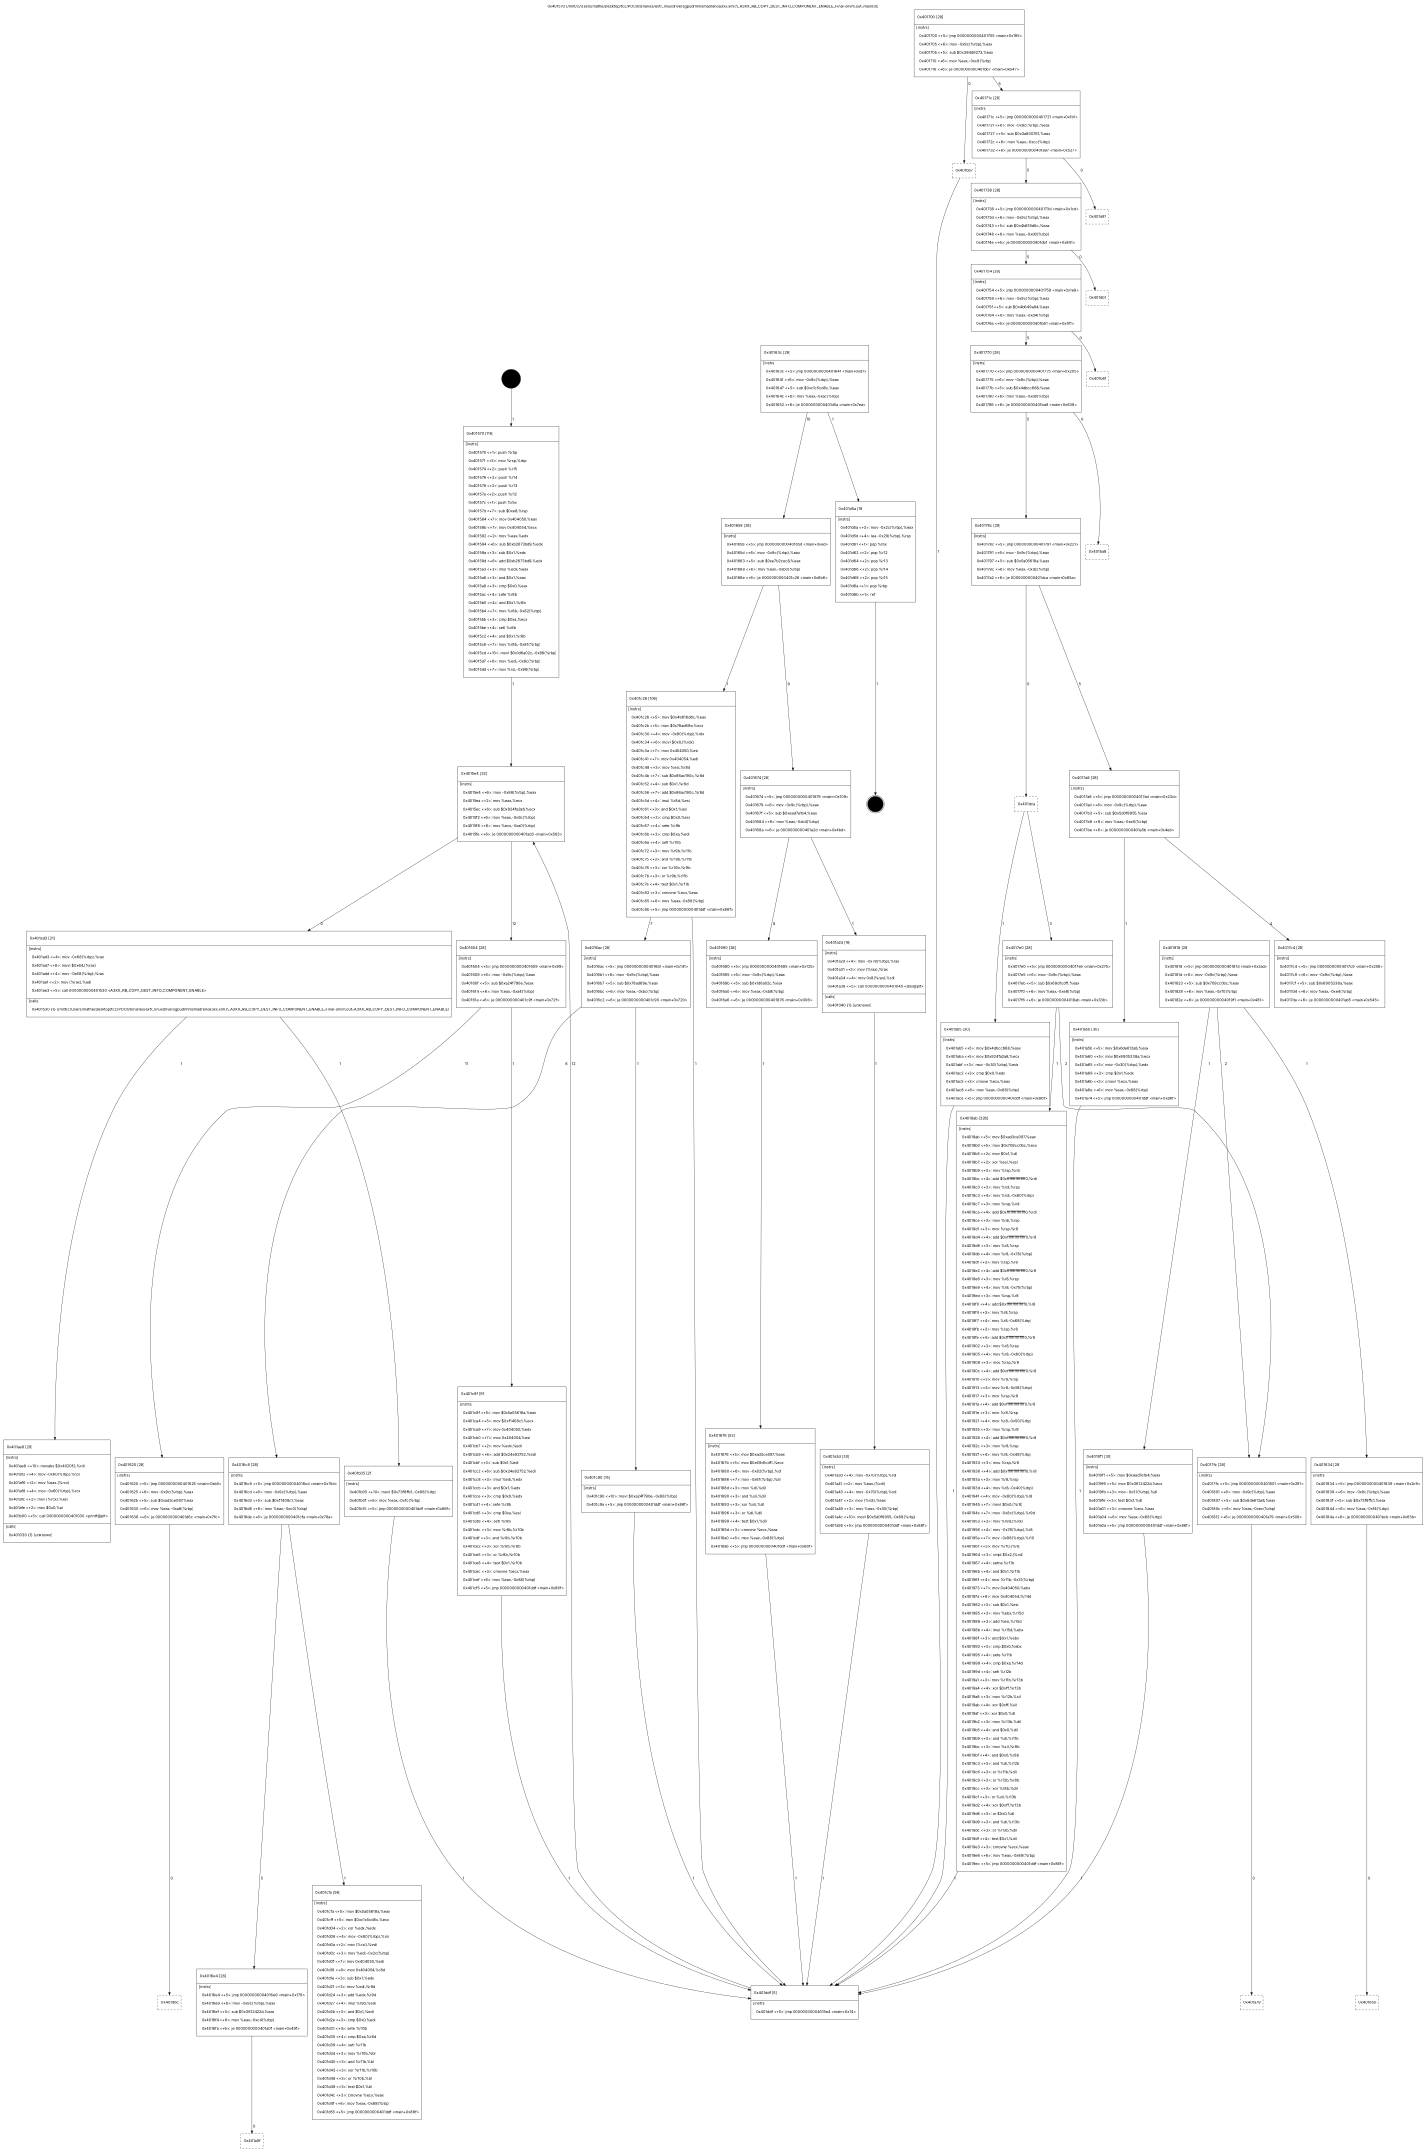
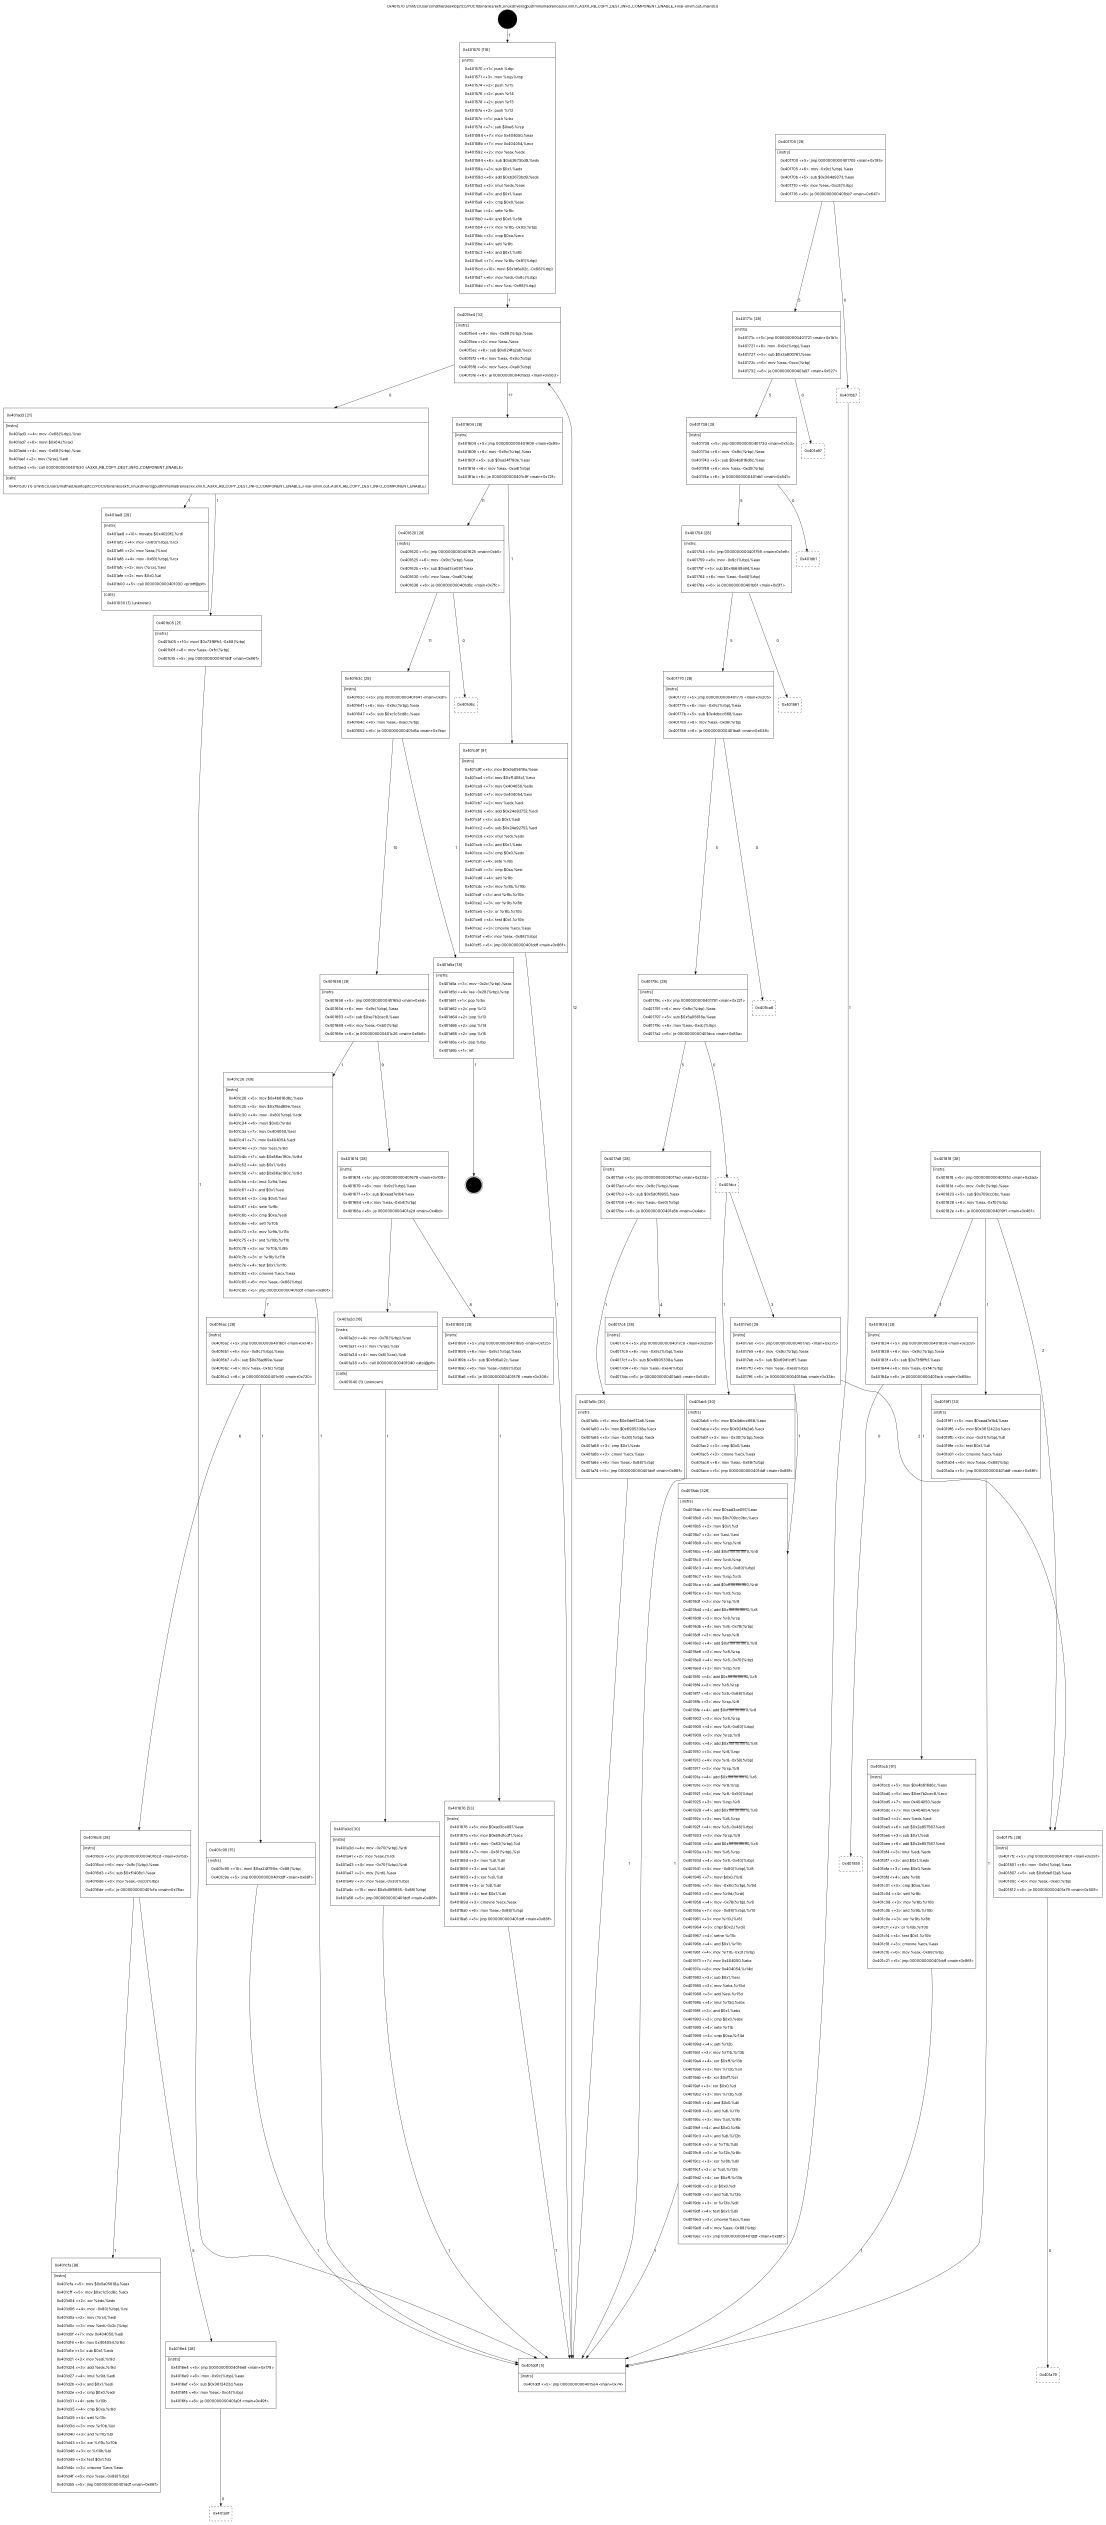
edge "0x401620 [28]" -> "0x40163c [28]": added, label "11"
node "0x401bcb [91]": added
